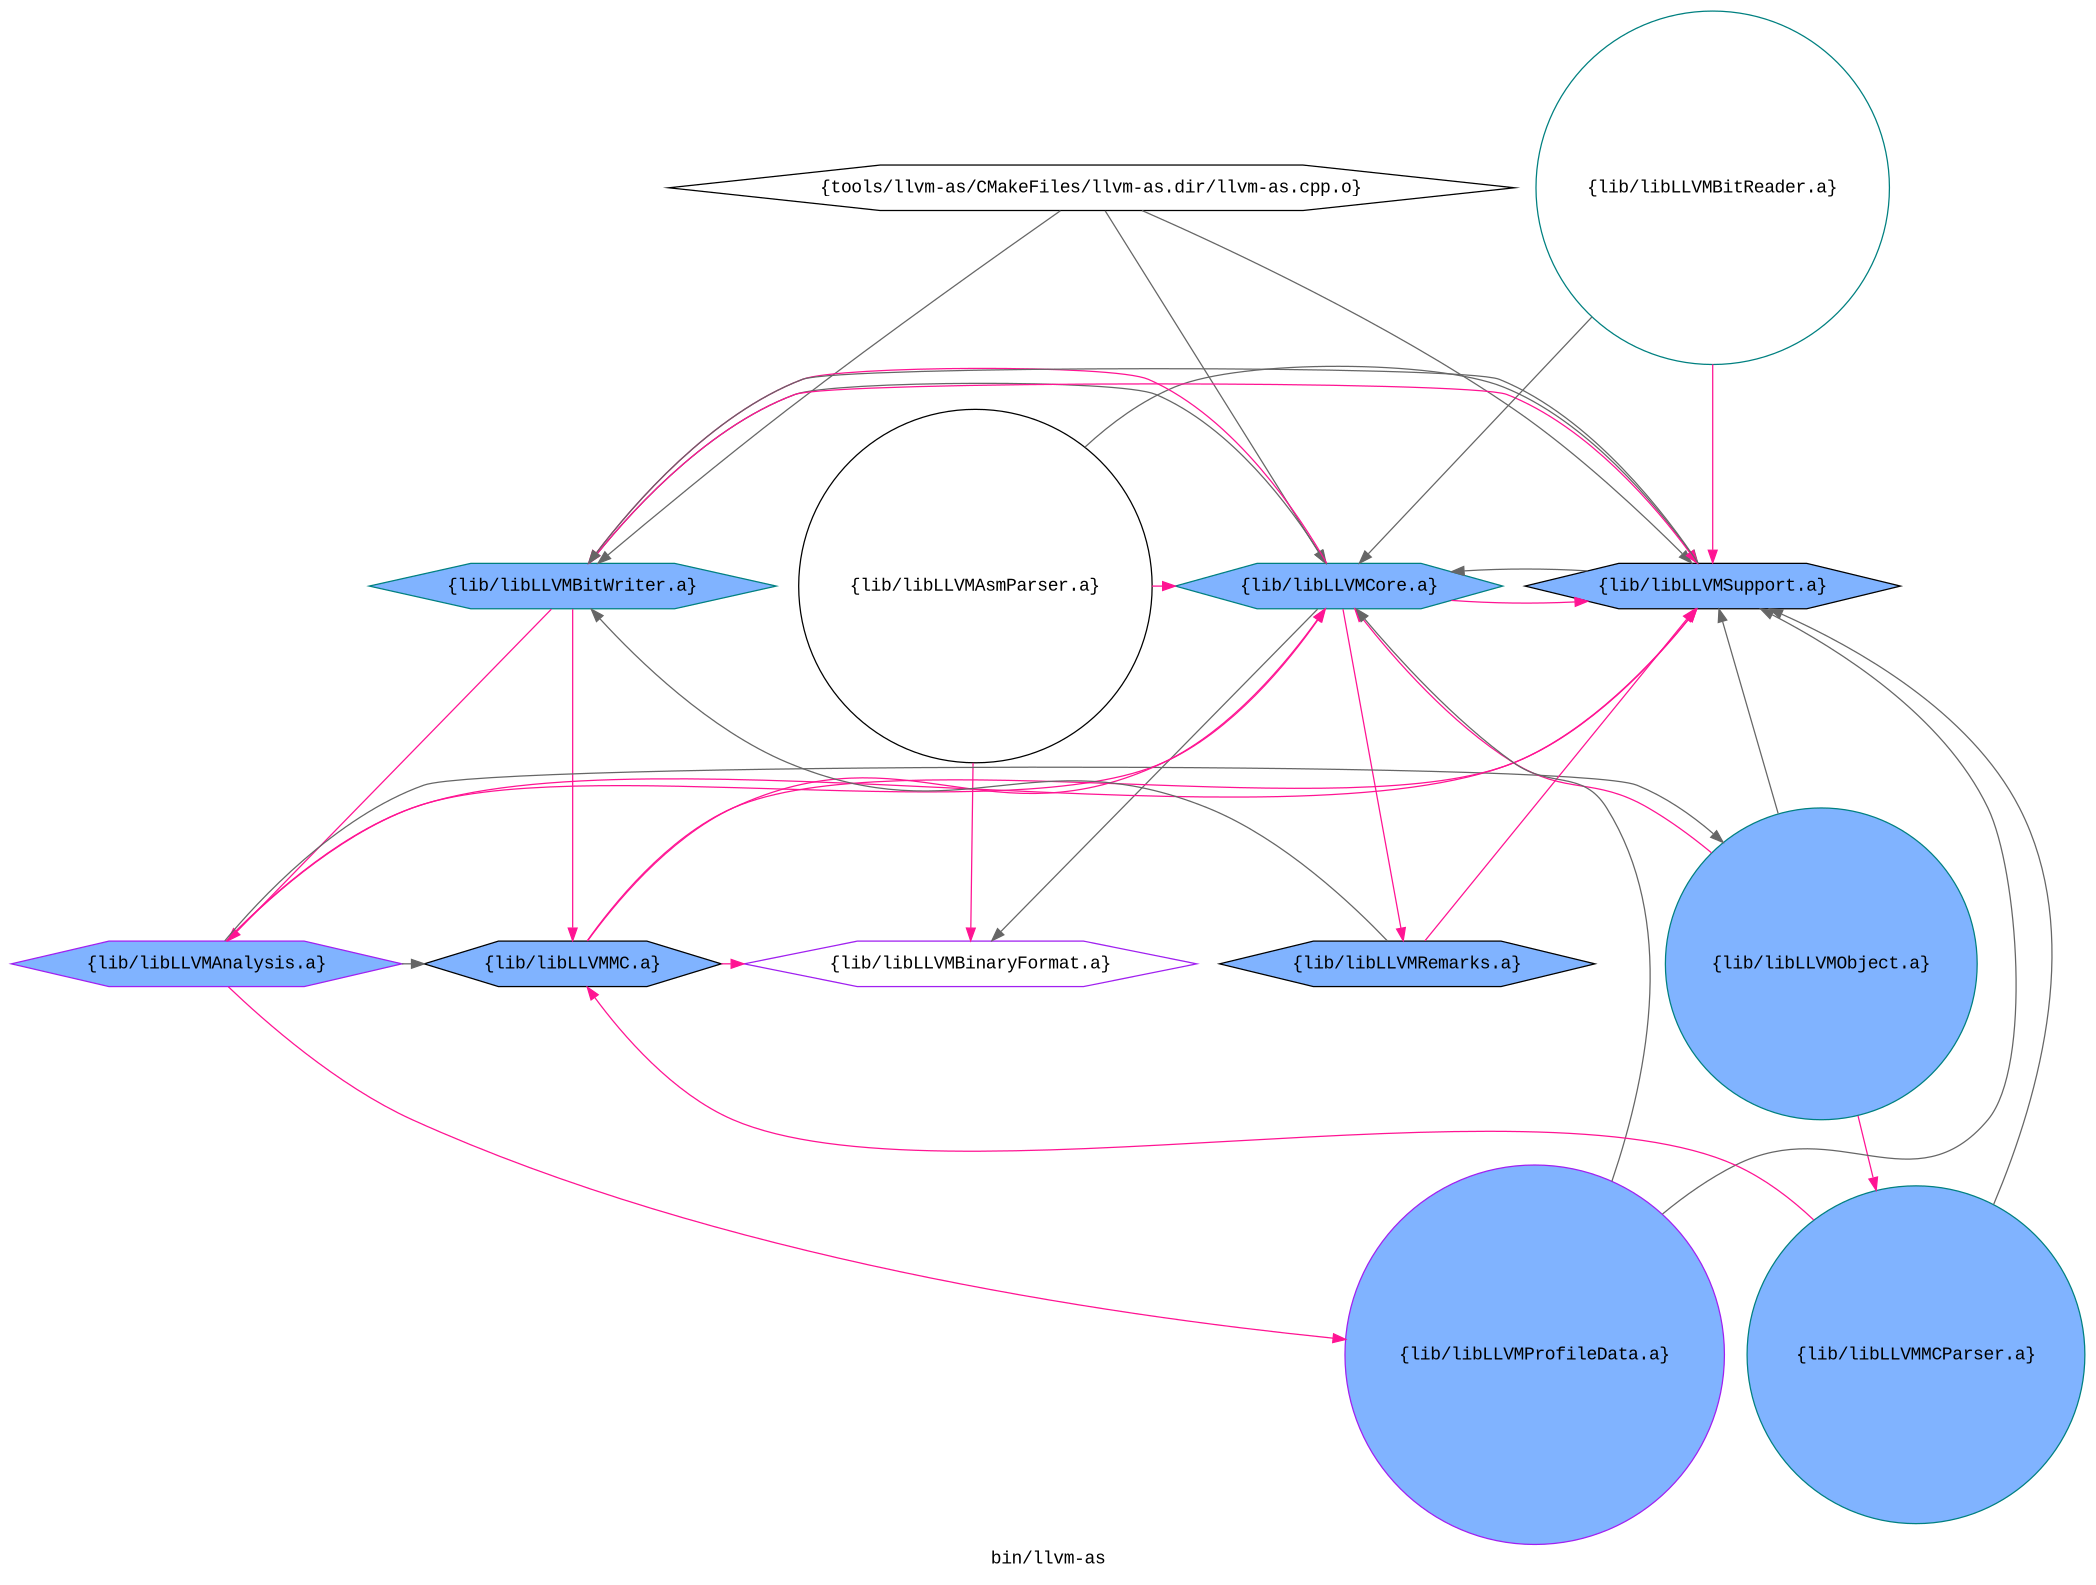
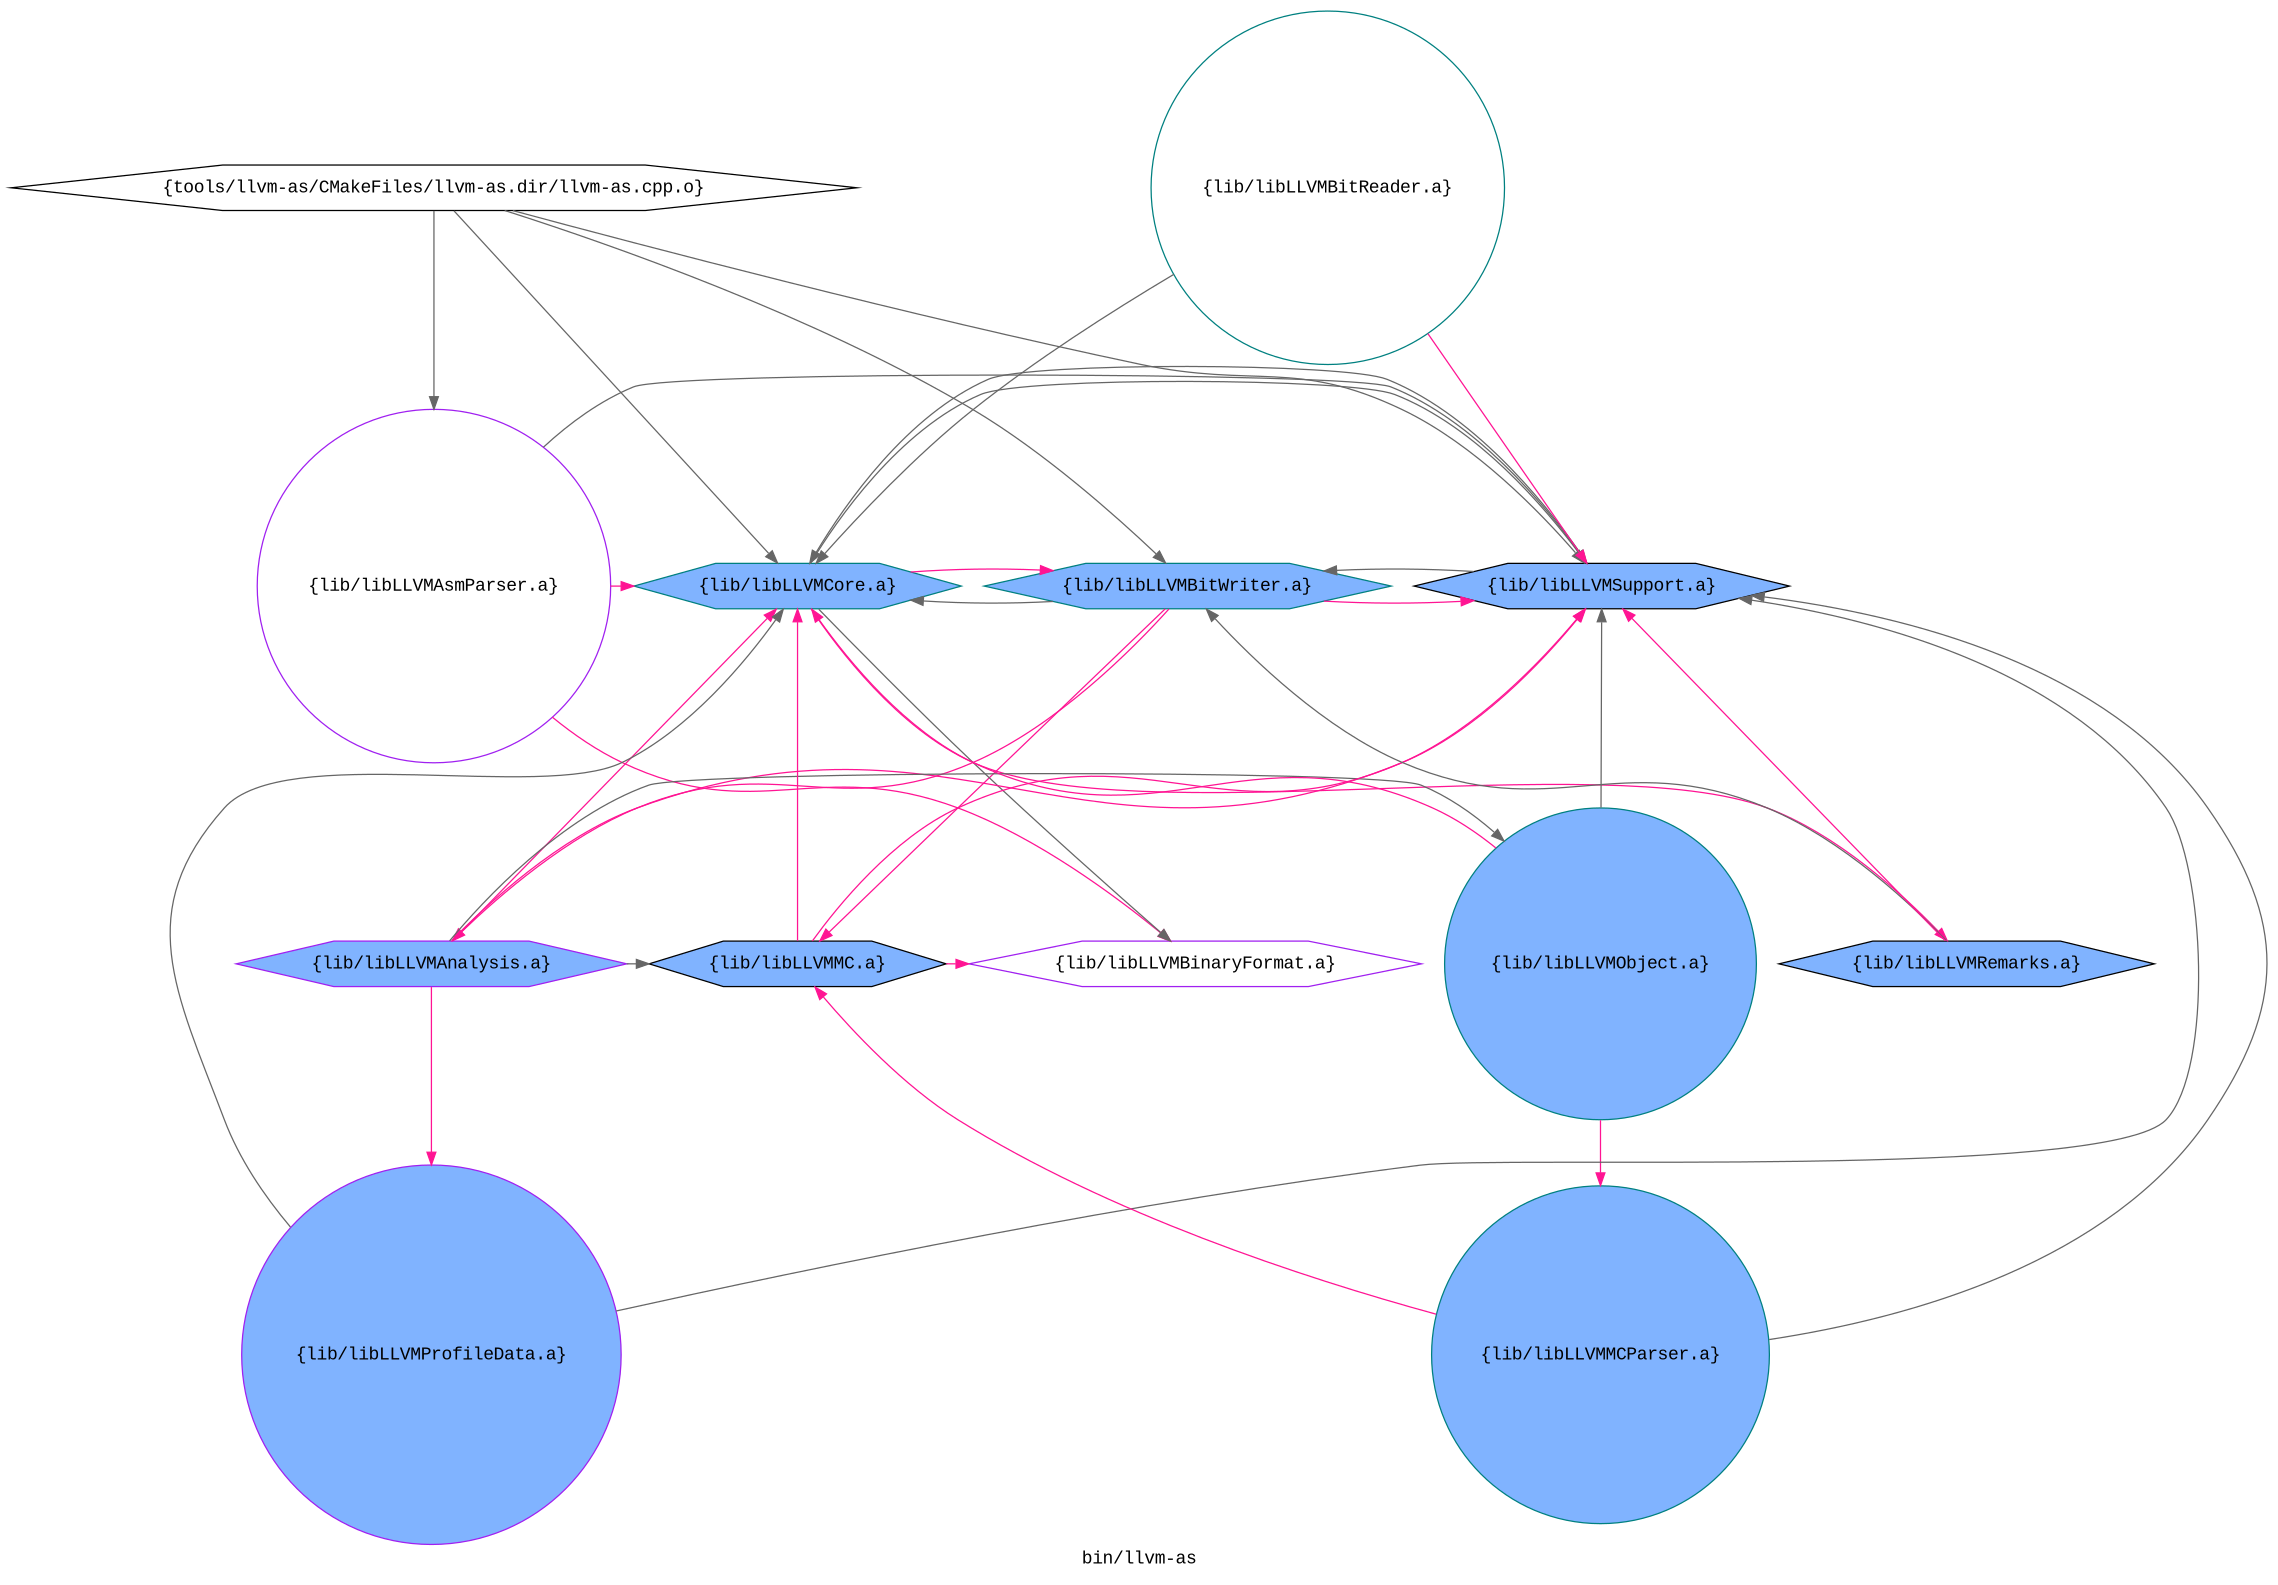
edge "{tools/llvm-as/CMakeFiles/llvm-as.dir/llvm-as.cpp.o}" -> "{lib/libLLVMAsmParser.a}": added
node "{lib/libLLVMAsmParser.a}": color black -> purple
edge "{lib/libLLVMCore.a}" -> "{lib/libLLVMSupport.a}": color deeppink -> gray40
